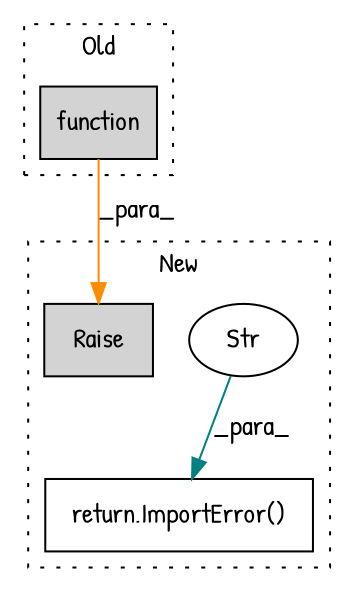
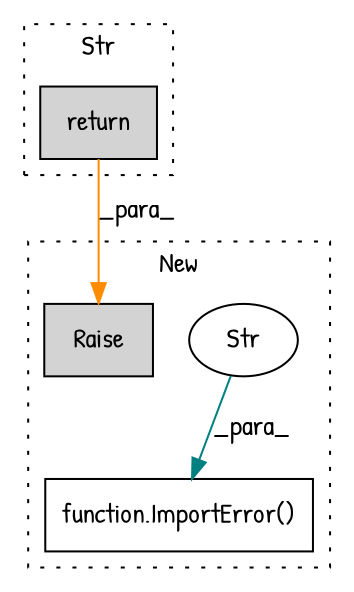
cluster "Old": label "Old" -> "Str"
node "function": label "function" -> "return"
node "return.ImportError()": label "return.ImportError()" -> "function.ImportError()"
